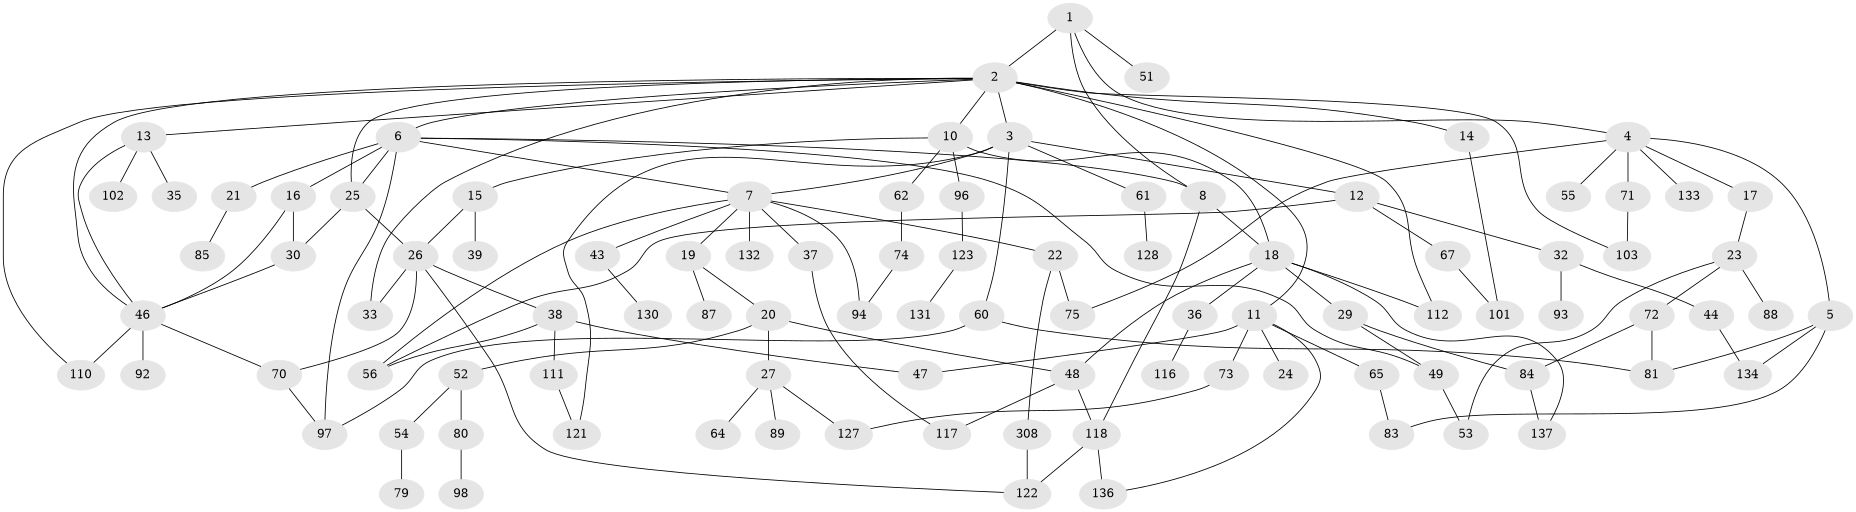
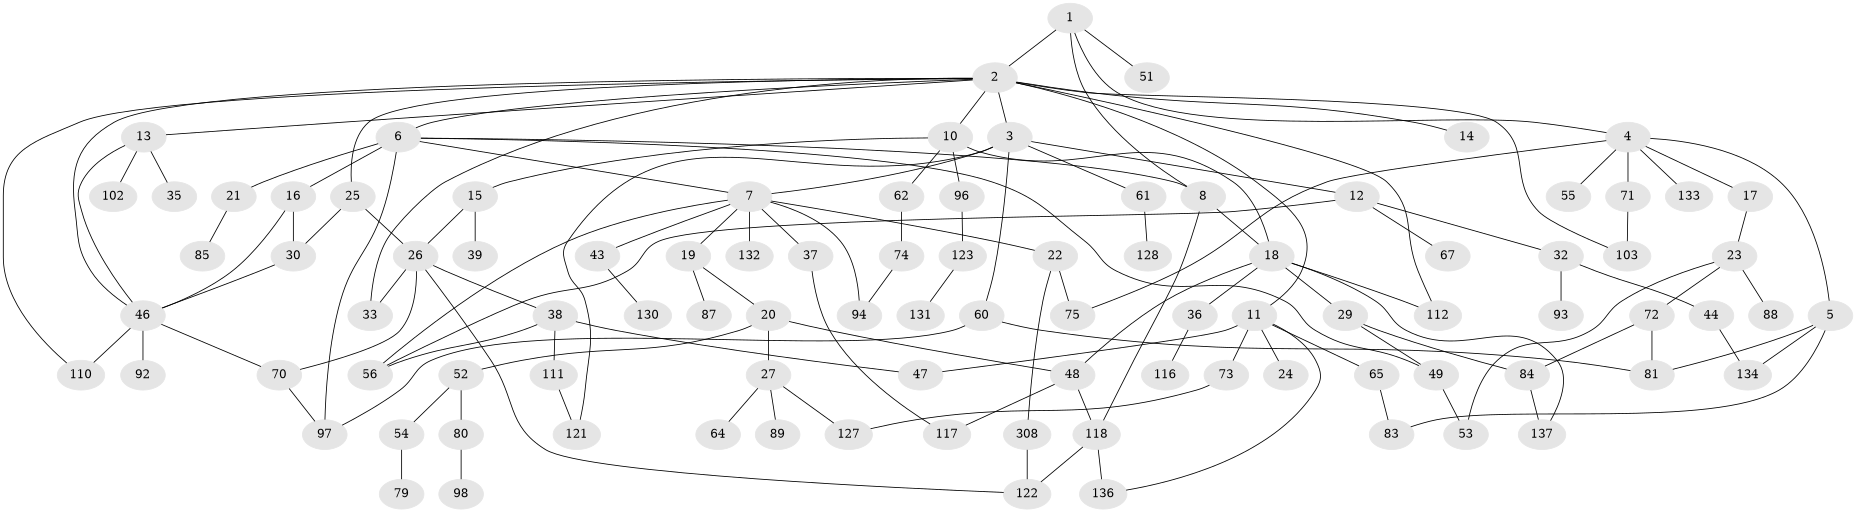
edge "6" -- "25": removed
node "101": removed
